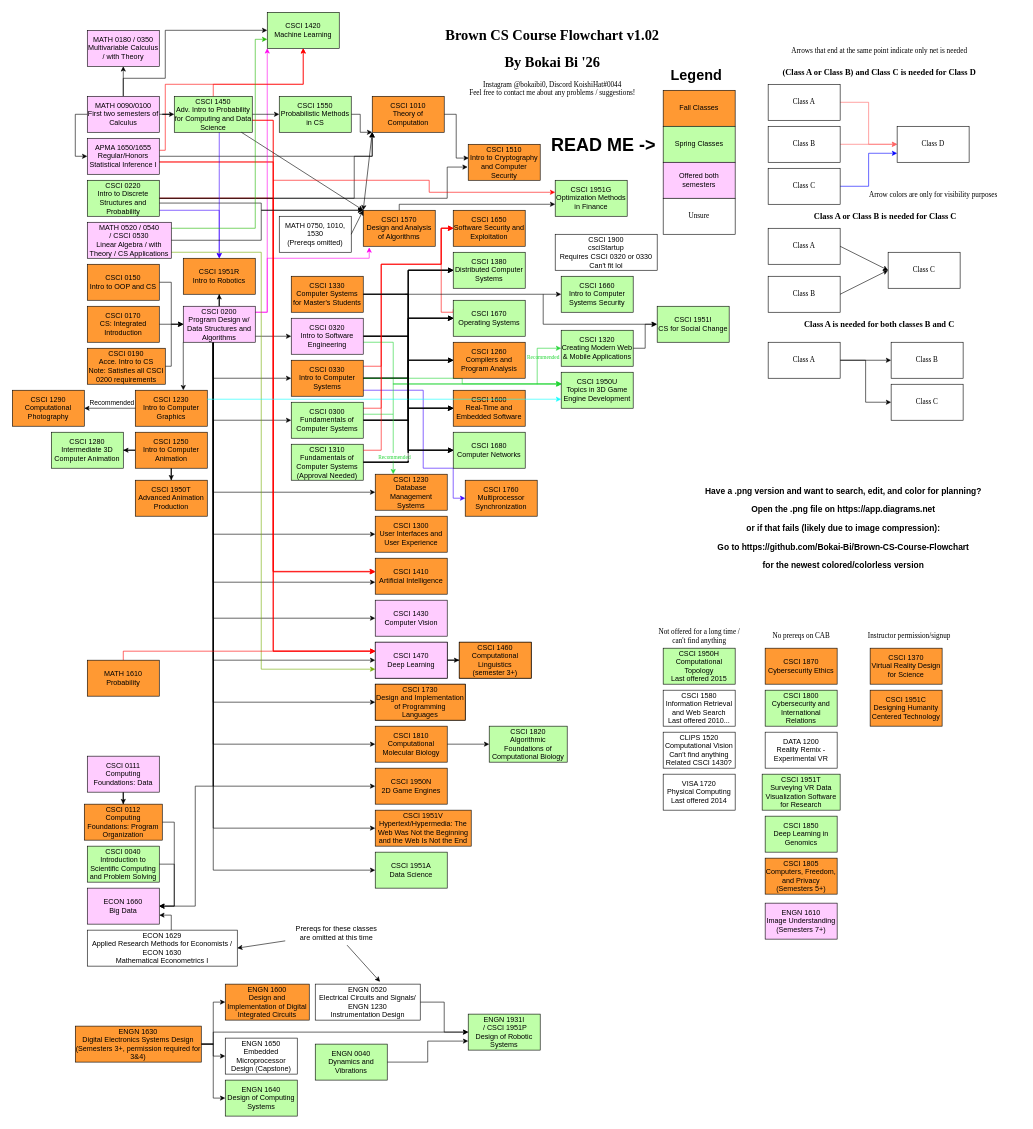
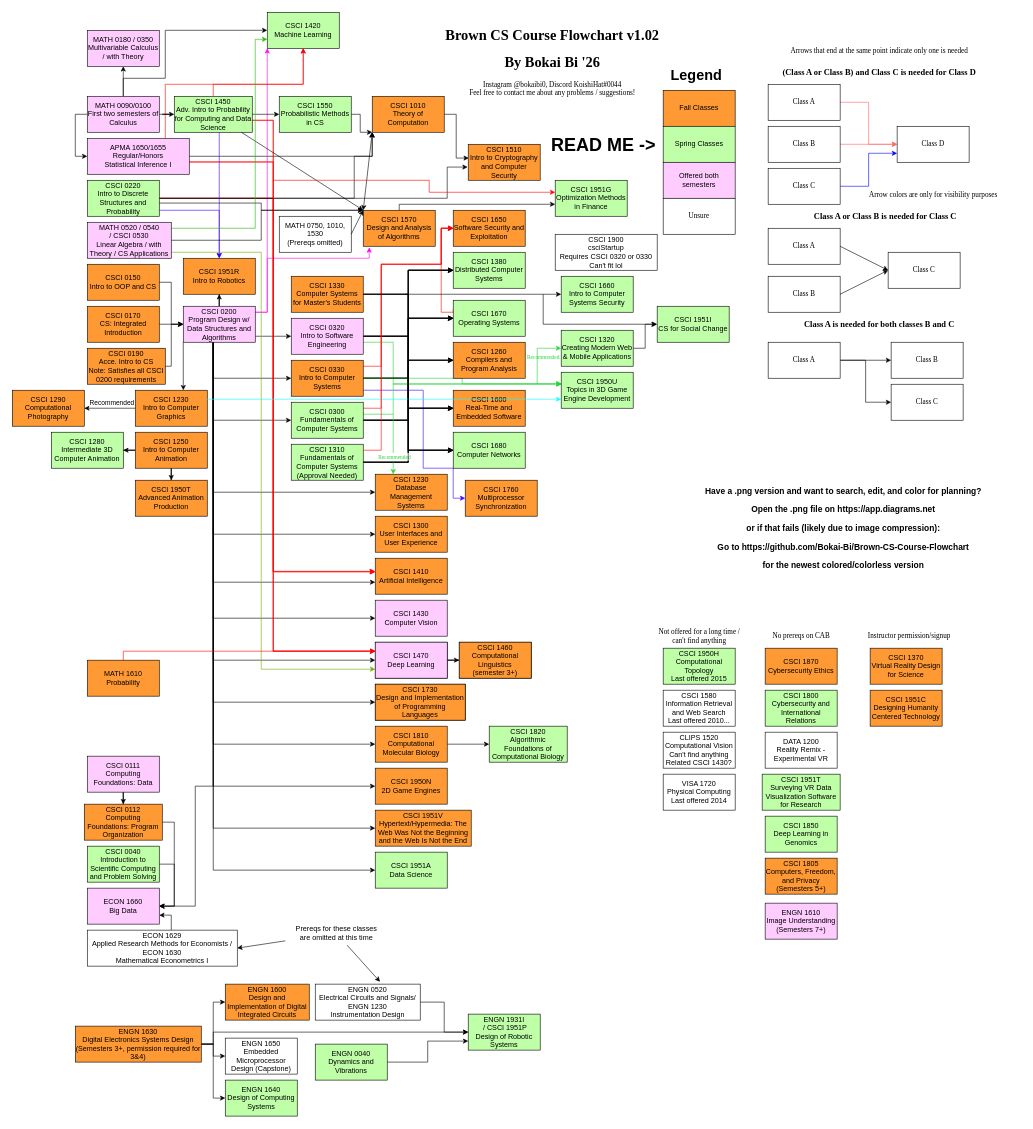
node "Arrows that end at the same point indicate only net is needed": label "Arrows that end at the same point indicate only net is needed" -> "Arrows that end at the same point indicate only one is needed"
node "APMA 1650/1655 Regular/Honors Statistical Inference I": size 72x36 -> 102x36
